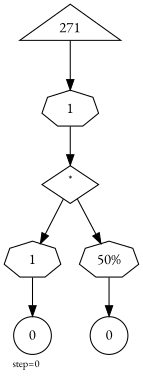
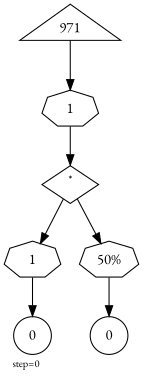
node "271": label "271" -> "971"
